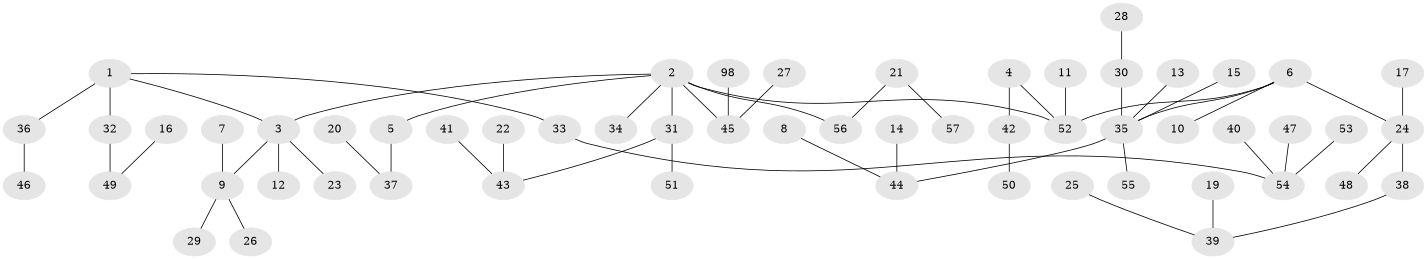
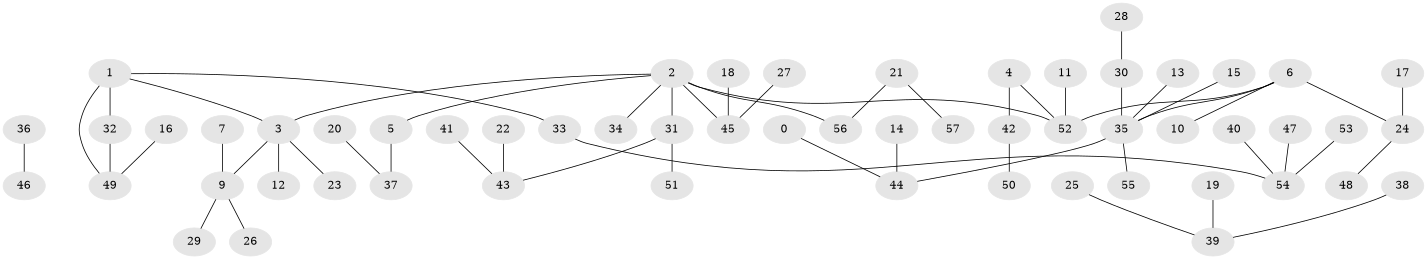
node "98": label "98" -> "18"
edge "1" -- "36": now "1" -- "49"
node "8": label "8" -> "0"
edge "24" -- "38": removed
